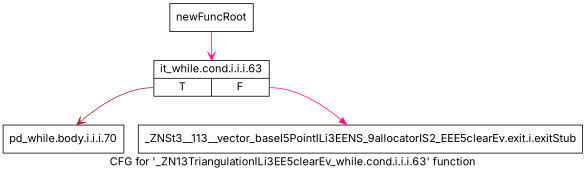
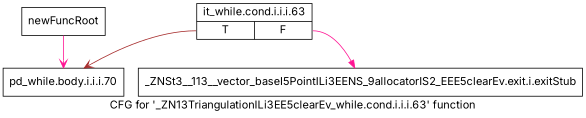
edge "newFuncRoot" -> "it_while.cond.i.i.i.63": now "newFuncRoot" -> "pd_while.body.i.i.i.70"
